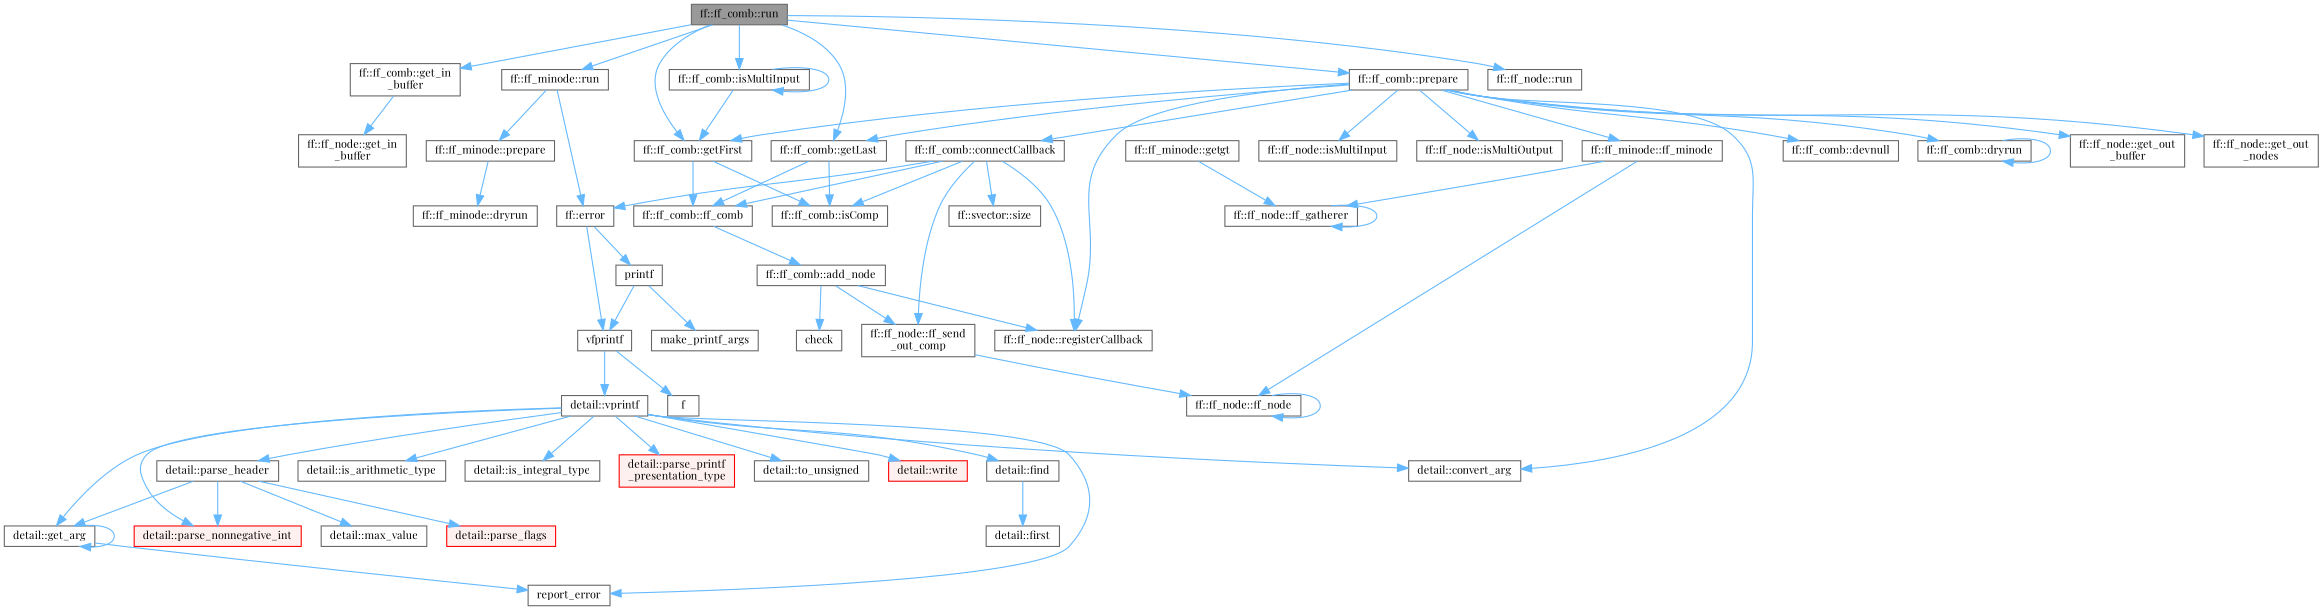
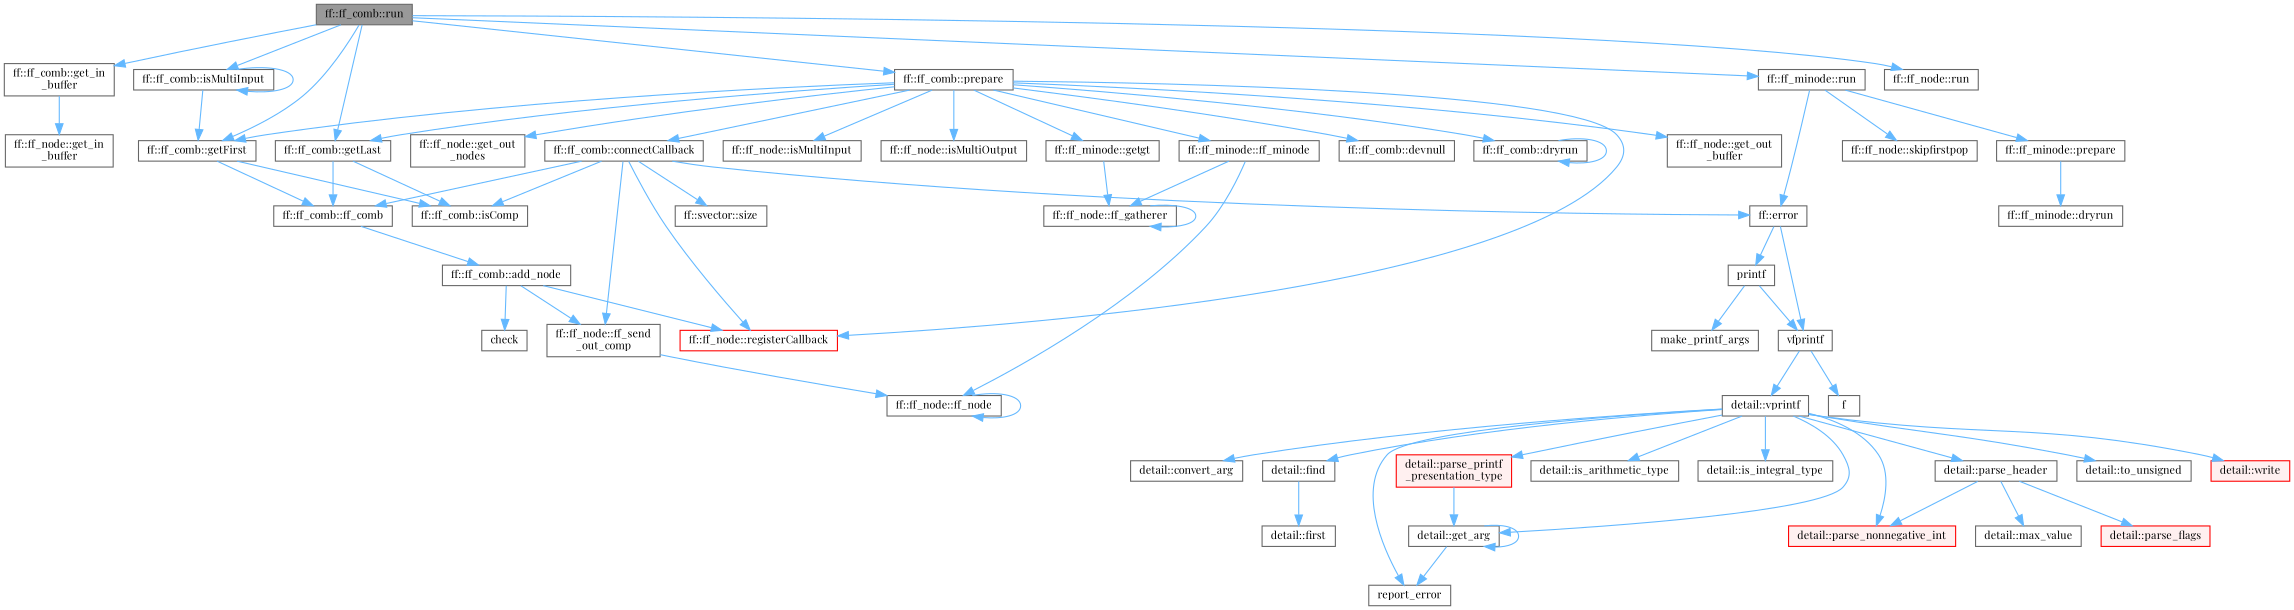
node "ff::ff_node::skipfirstpop": added
edge "ff::ff_comb::prepare" -> "detail::convert_arg": now "ff::ff_comb::prepare" -> "ff::ff_minode::getgt"
node "ff::ff_node::registerCallback": color grey40 -> red
edge "detail::parse_header" -> "detail::get_arg": now "detail::parse_printf _presentation_type" -> "detail::get_arg"
